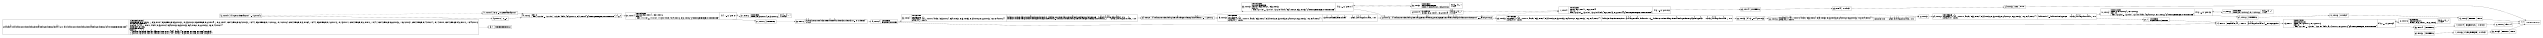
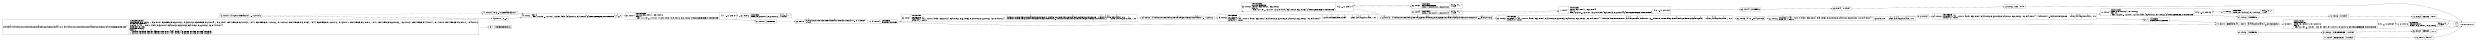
node "62: 0x0049": text "java r3 = r3 + 1" -> "int r3 = r3 + 1"
node "85: 0x0079": removed
